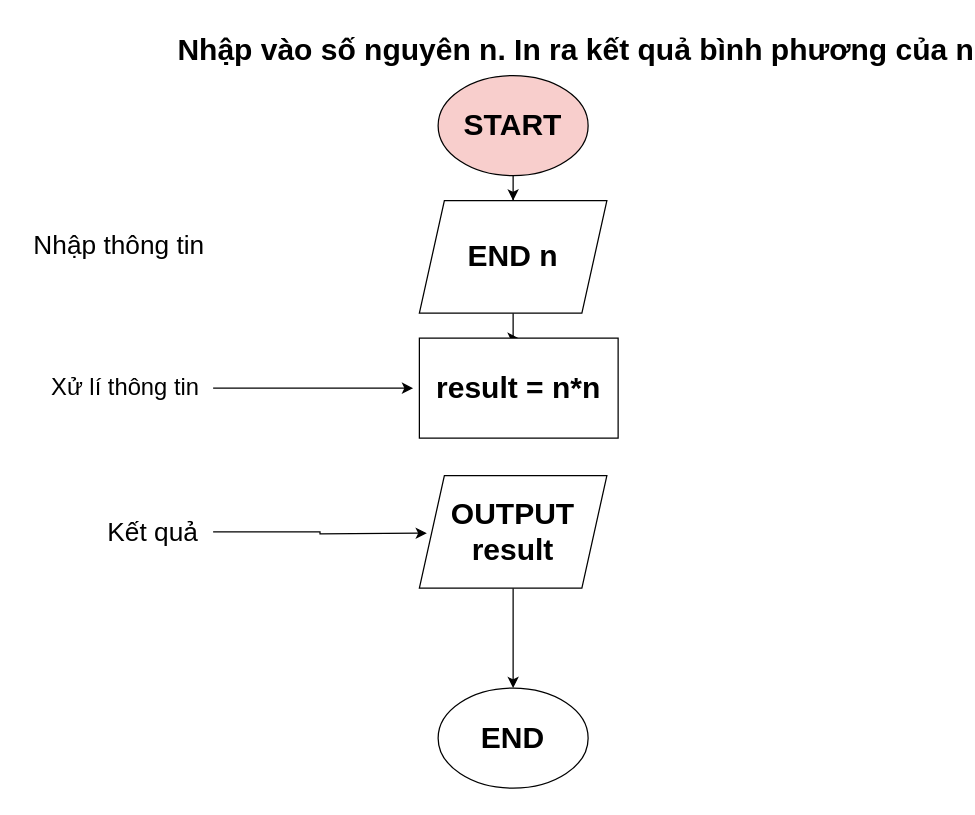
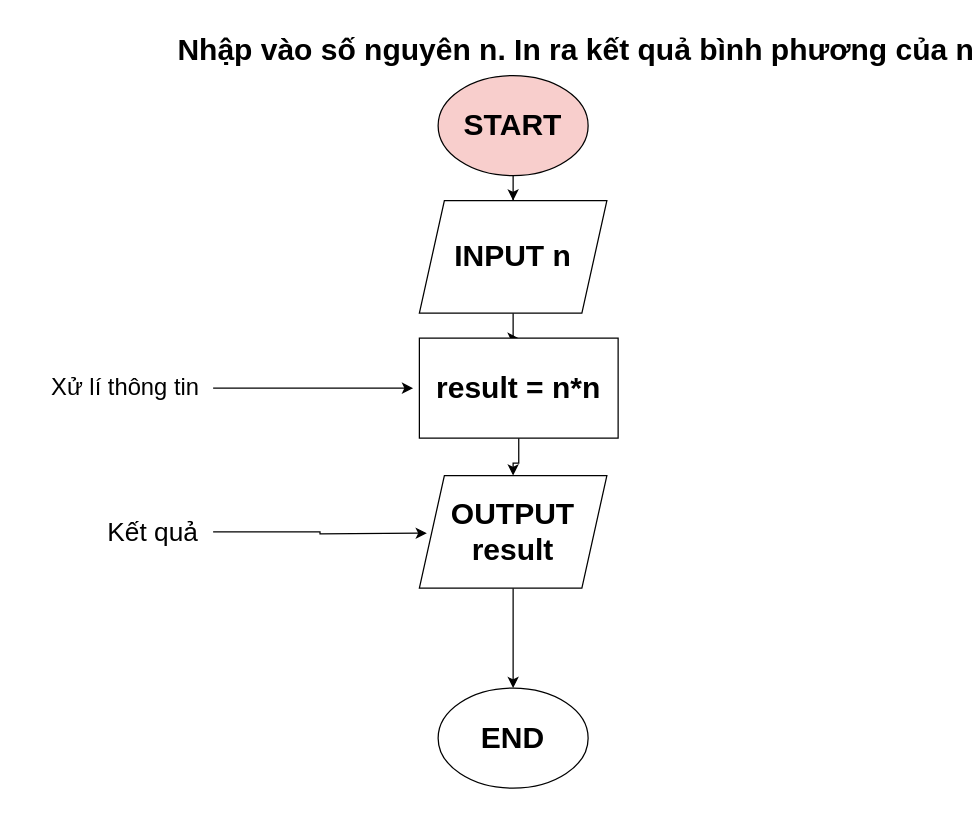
node "Nhập thông tin": removed
node "END n": label "END n" -> "INPUT n"
edge "result = n*n" -> "OUTPUT result": added
